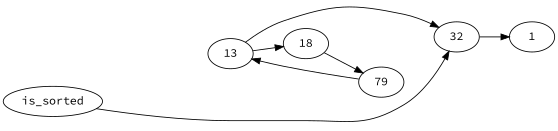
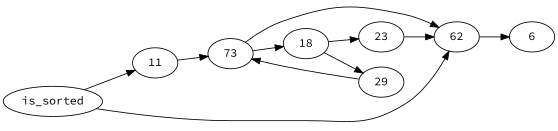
node "23": added
node "32": label "32" -> "62"
node "1": label "1" -> "6"
node "13": label "13" -> "73"
node "11": added
node "79": label "79" -> "29"
